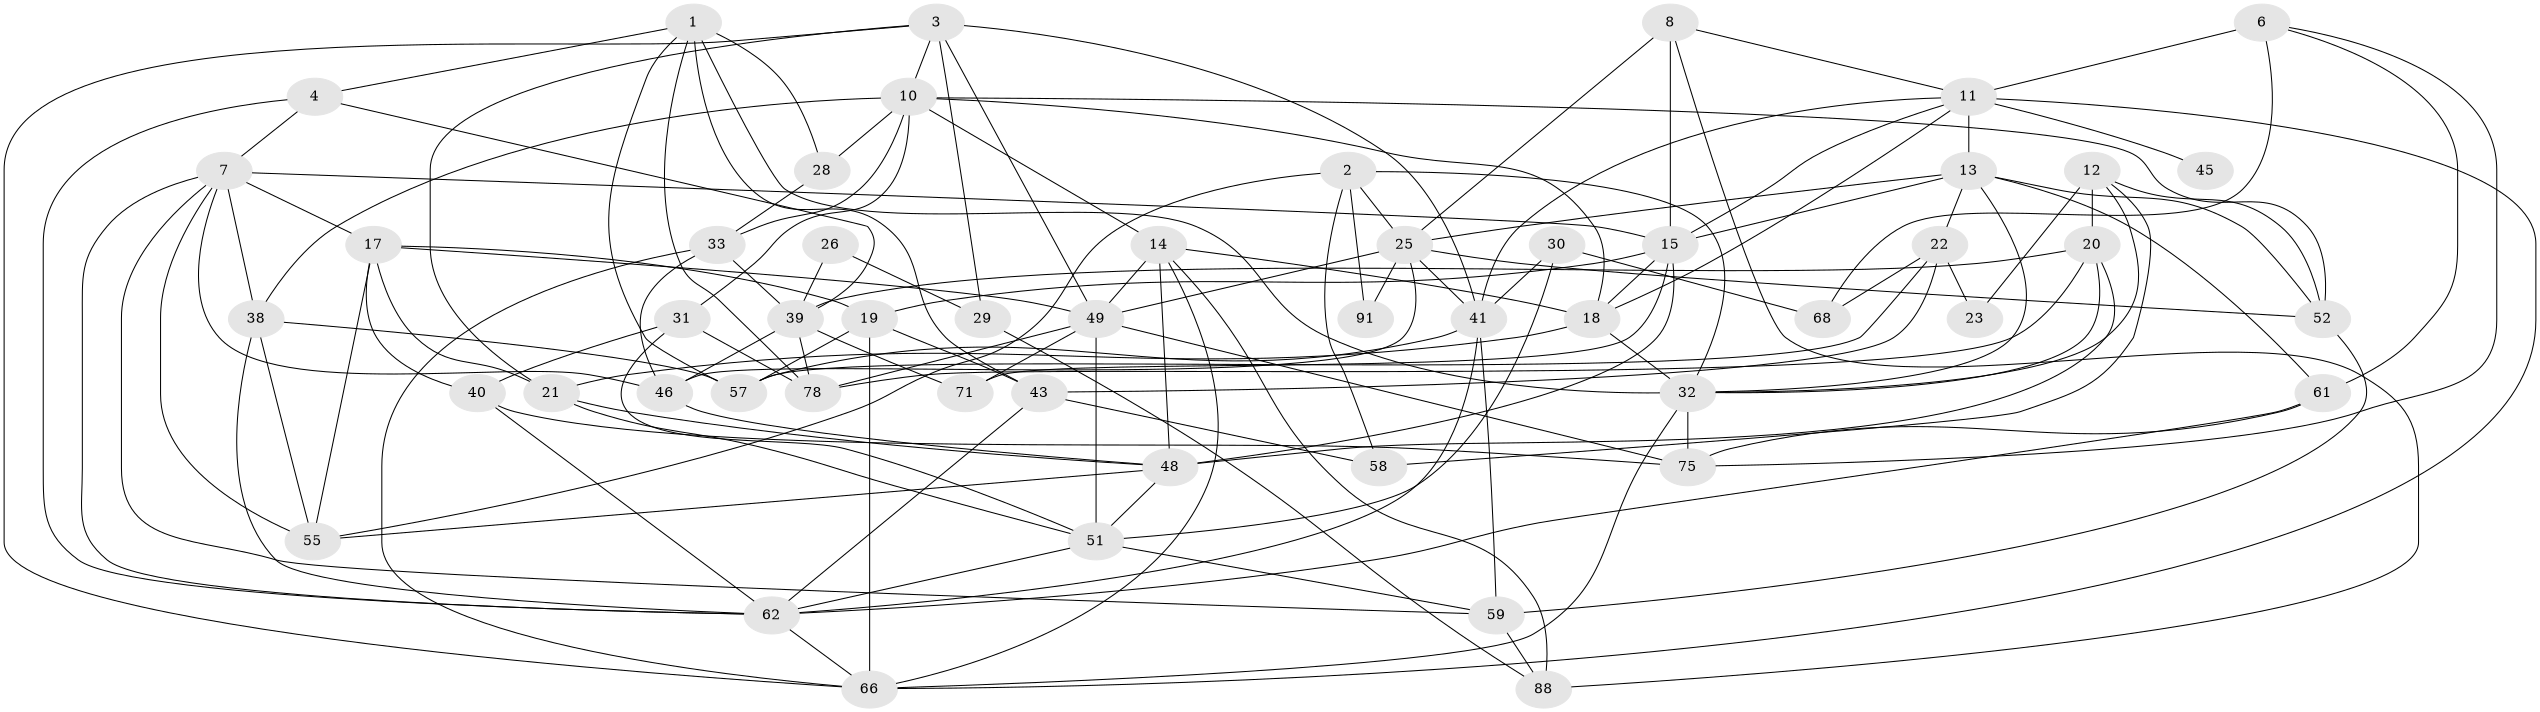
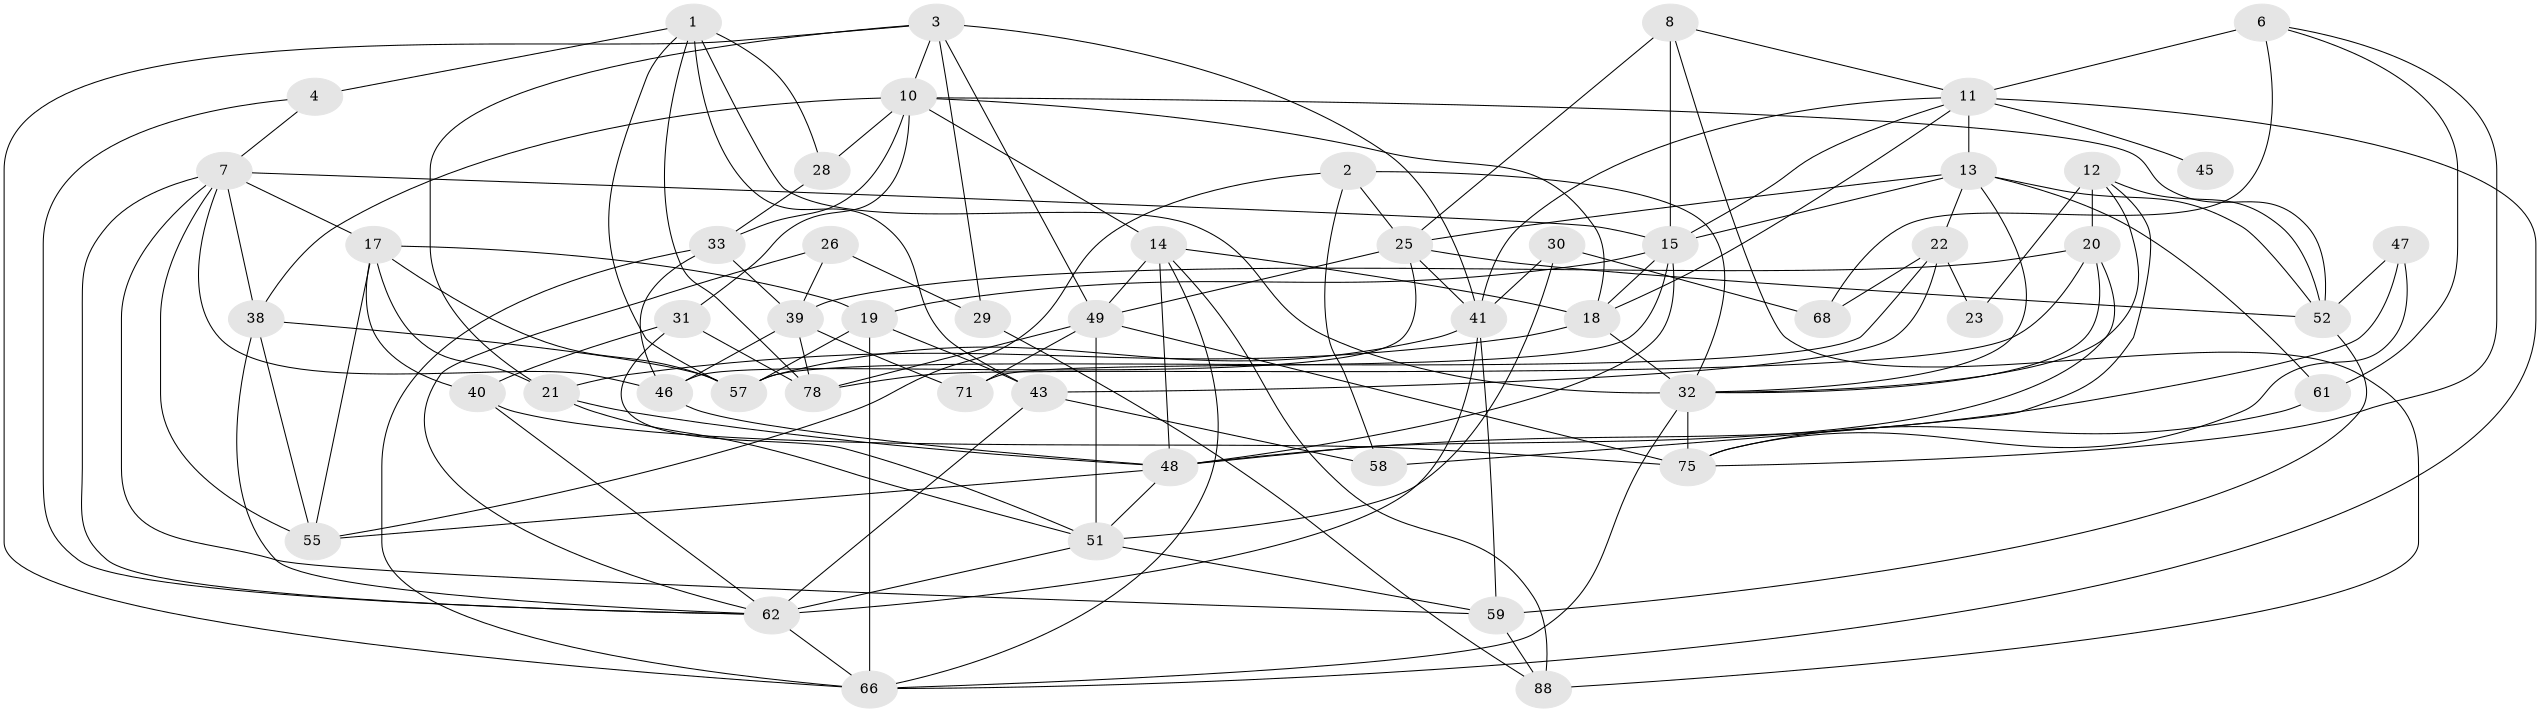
edge "4" -- "39": removed
node "47": added
edge "17" -- "49": now "17" -- "57"
node "91": removed
edge "61" -- "62": now "26" -- "62"
